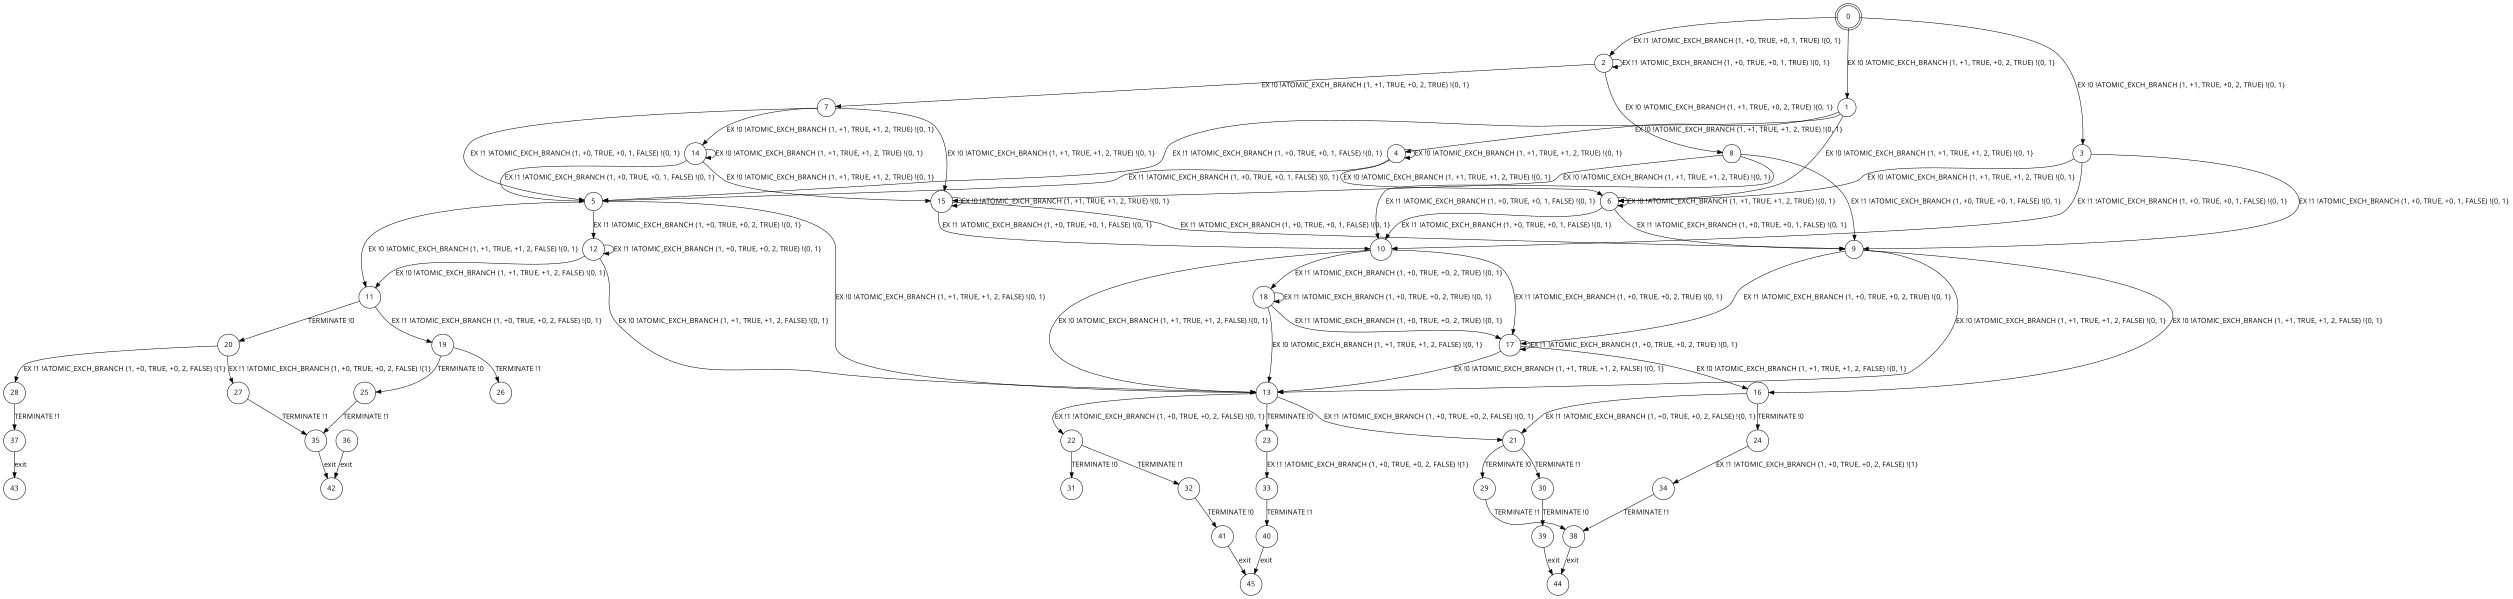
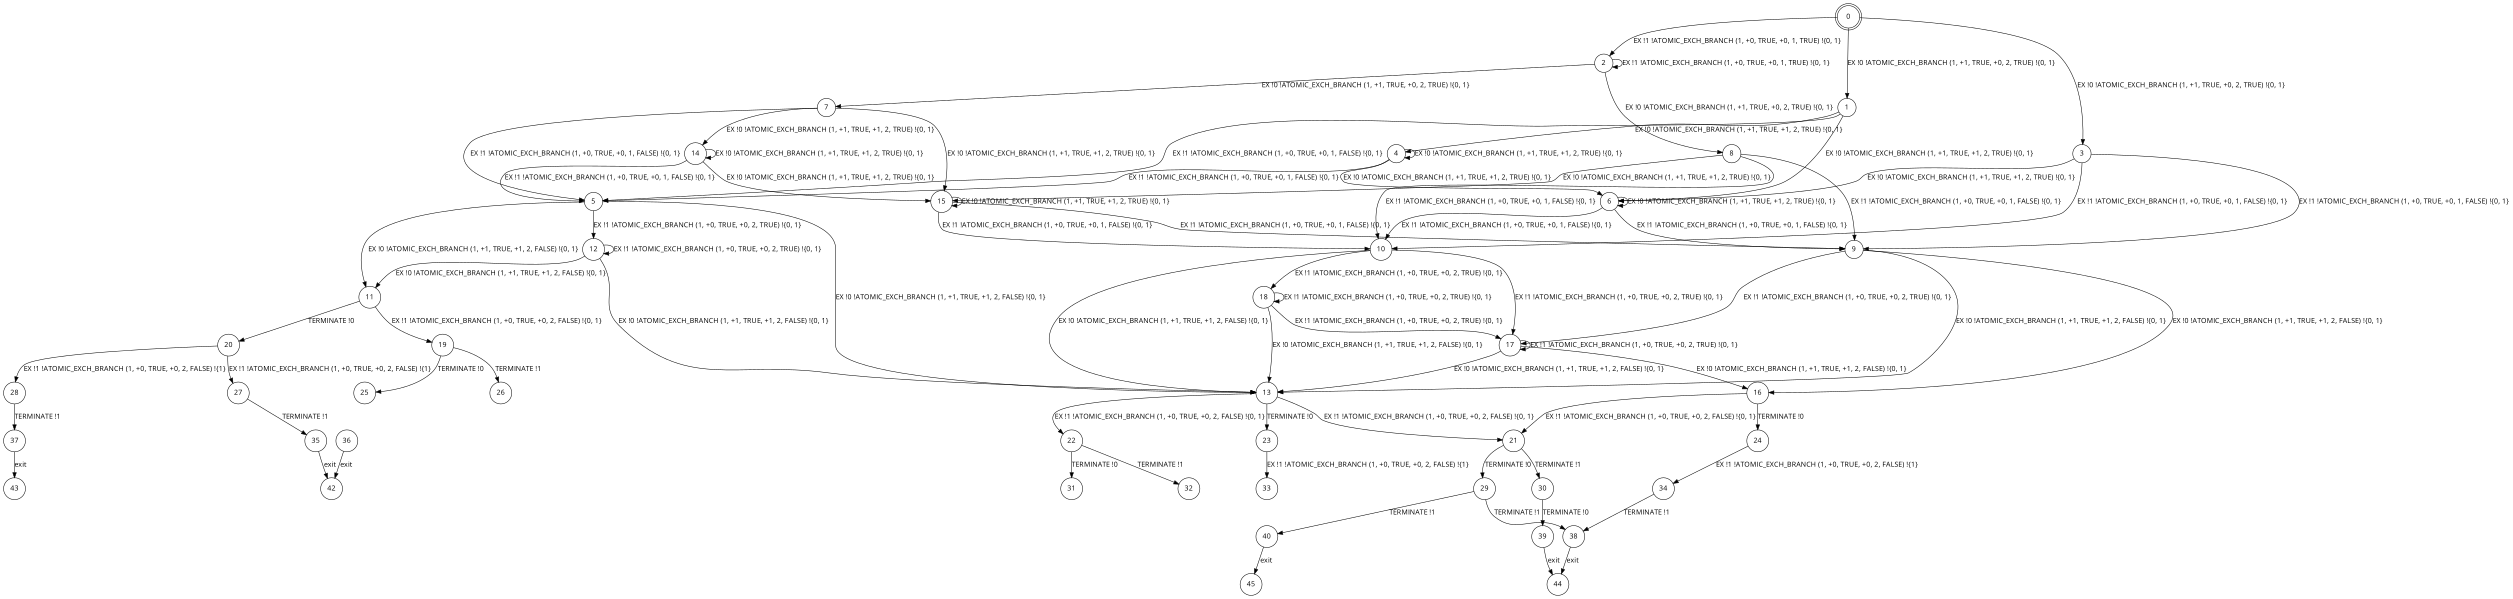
edge "25" -> "35": removed, label "TERMINATE !1"
edge "33" -> "40": now "29" -> "40"
node "41": removed
